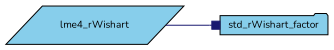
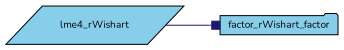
node "std_rWishart_factor": label "std_rWishart_factor" -> "factor_rWishart_factor"
